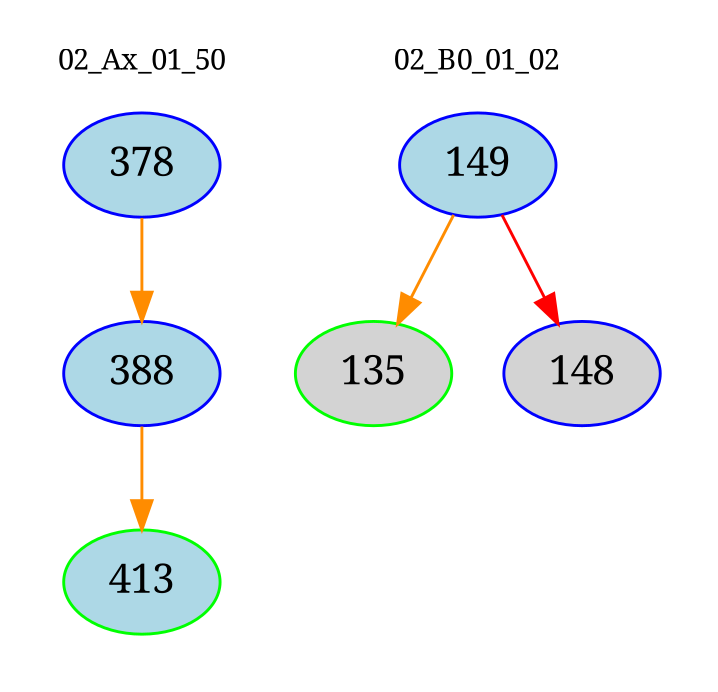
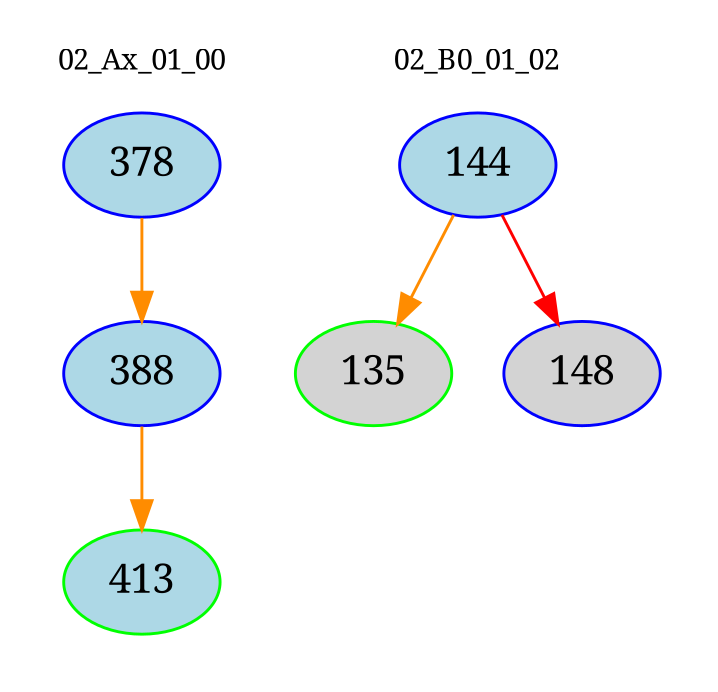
cluster "02_Ax_01_50": label "02_Ax_01_50" -> "02_Ax_01_00"
node "149": label "149" -> "144"
